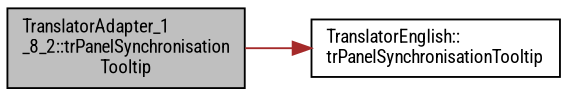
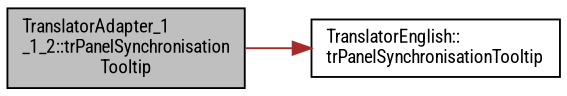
node "TranslatorAdapter_1 _8_2::trPanelSynchronisation Tooltip": label "TranslatorAdapter_1 _8_2::trPanelSynchronisation Tooltip" -> "TranslatorAdapter_1 _1_2::trPanelSynchronisation Tooltip"
